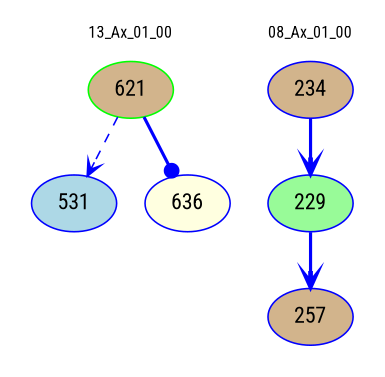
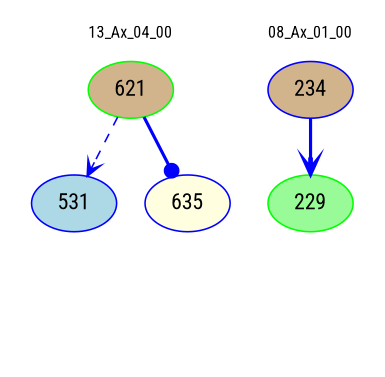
cluster "13_Ax_01_00": label "13_Ax_01_00" -> "13_Ax_04_00"
node "636": label "636" -> "635"
node "229": color blue -> green
node "257": removed
